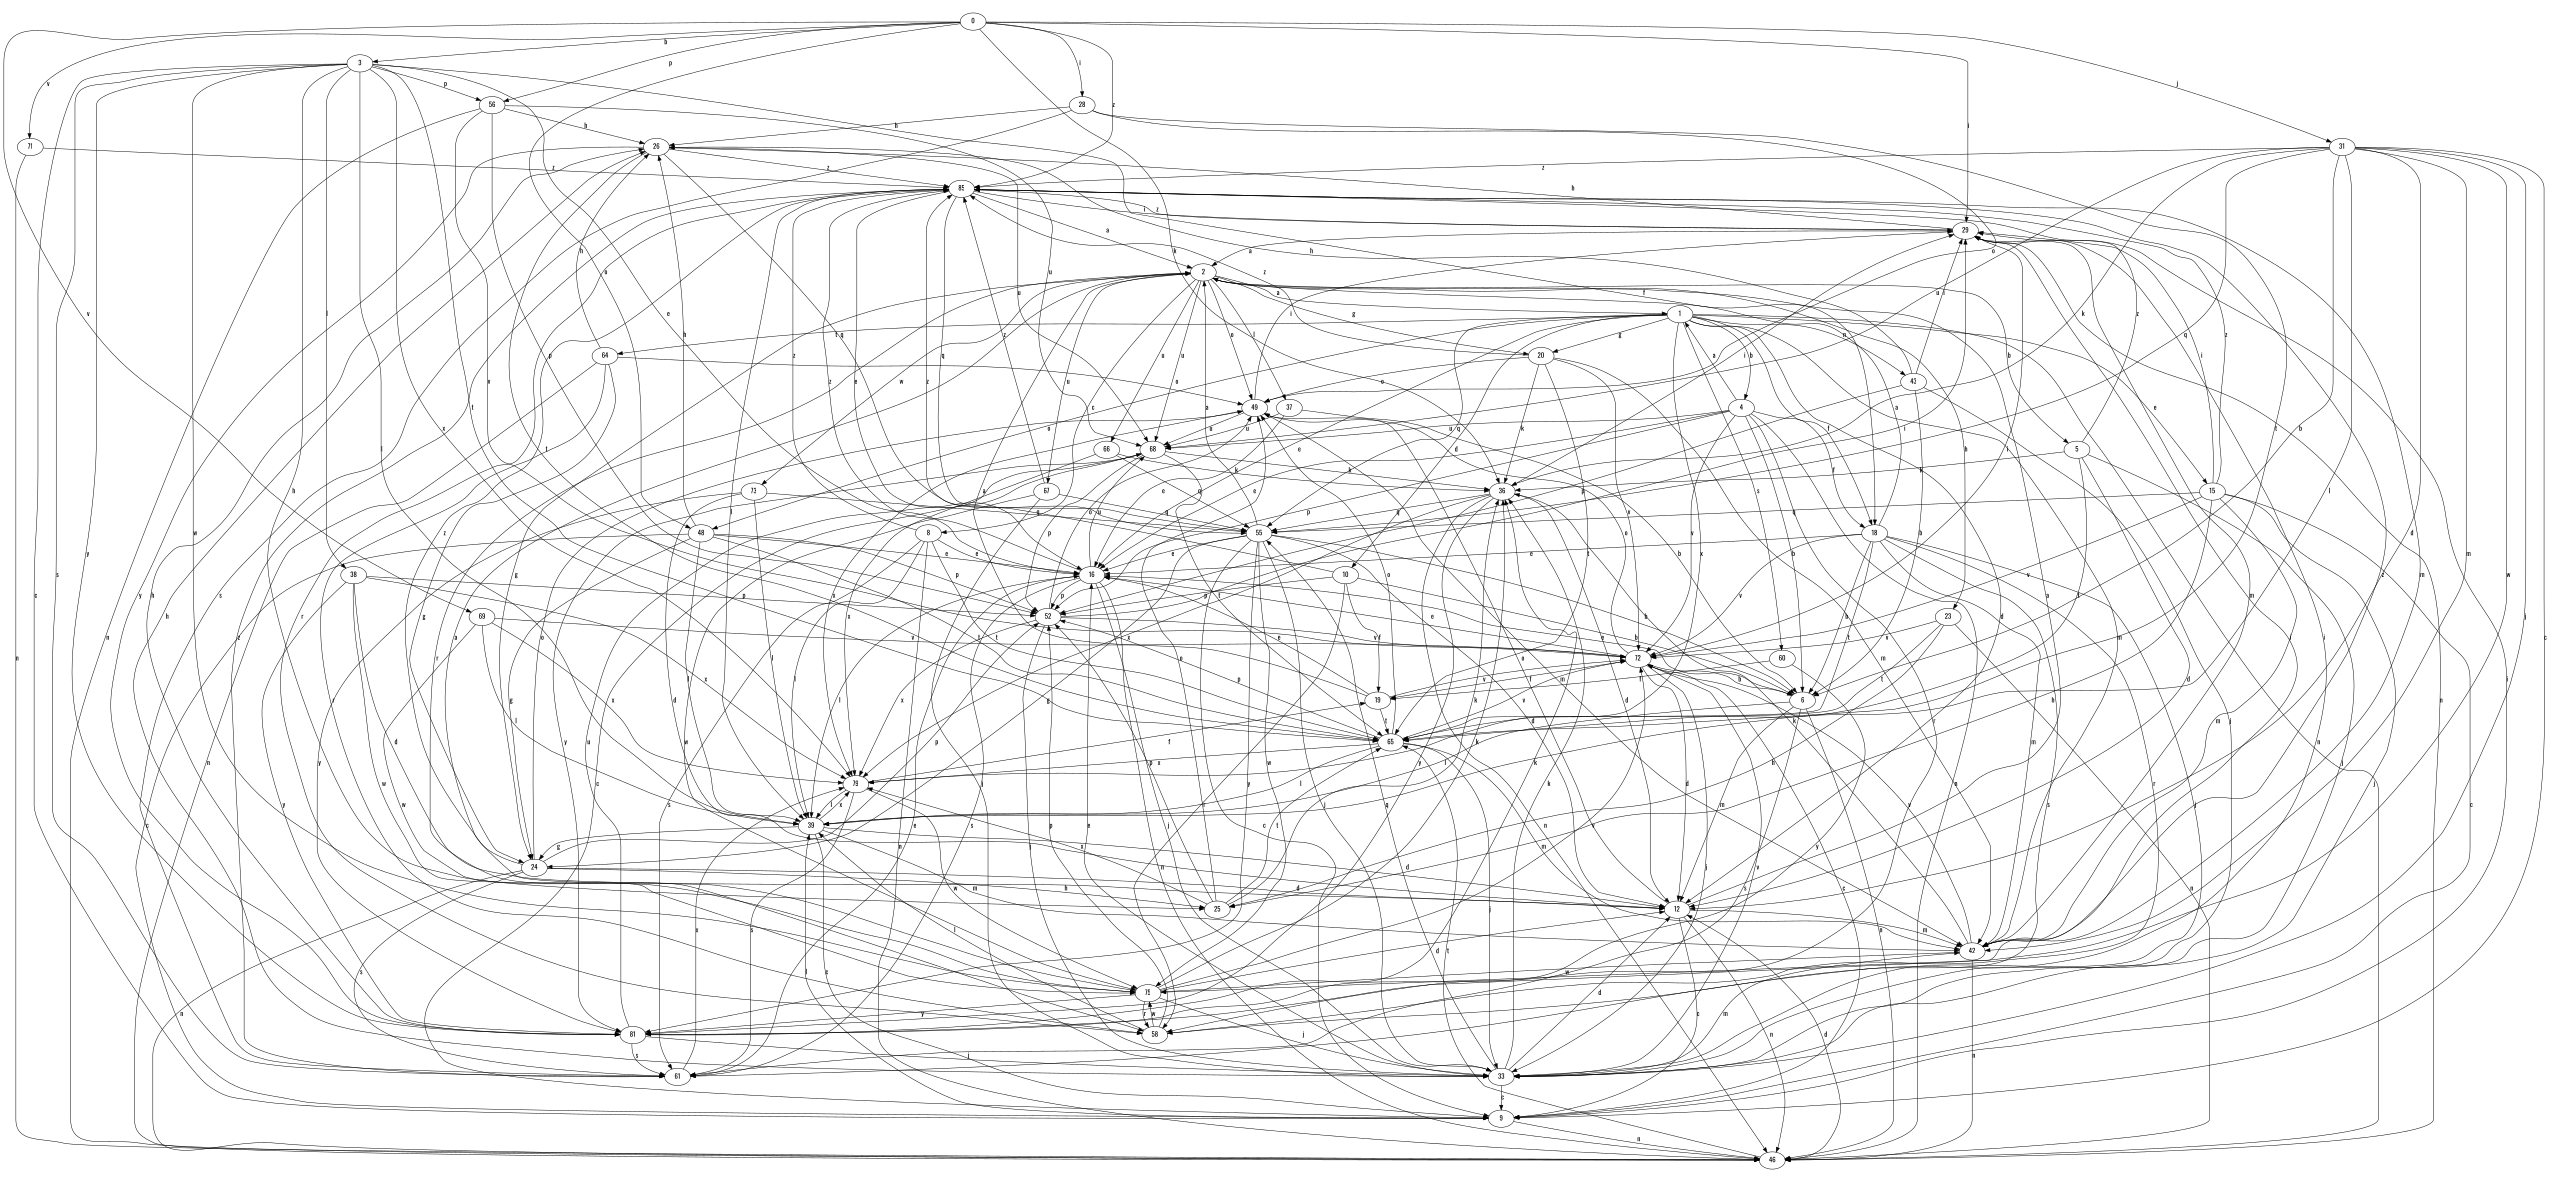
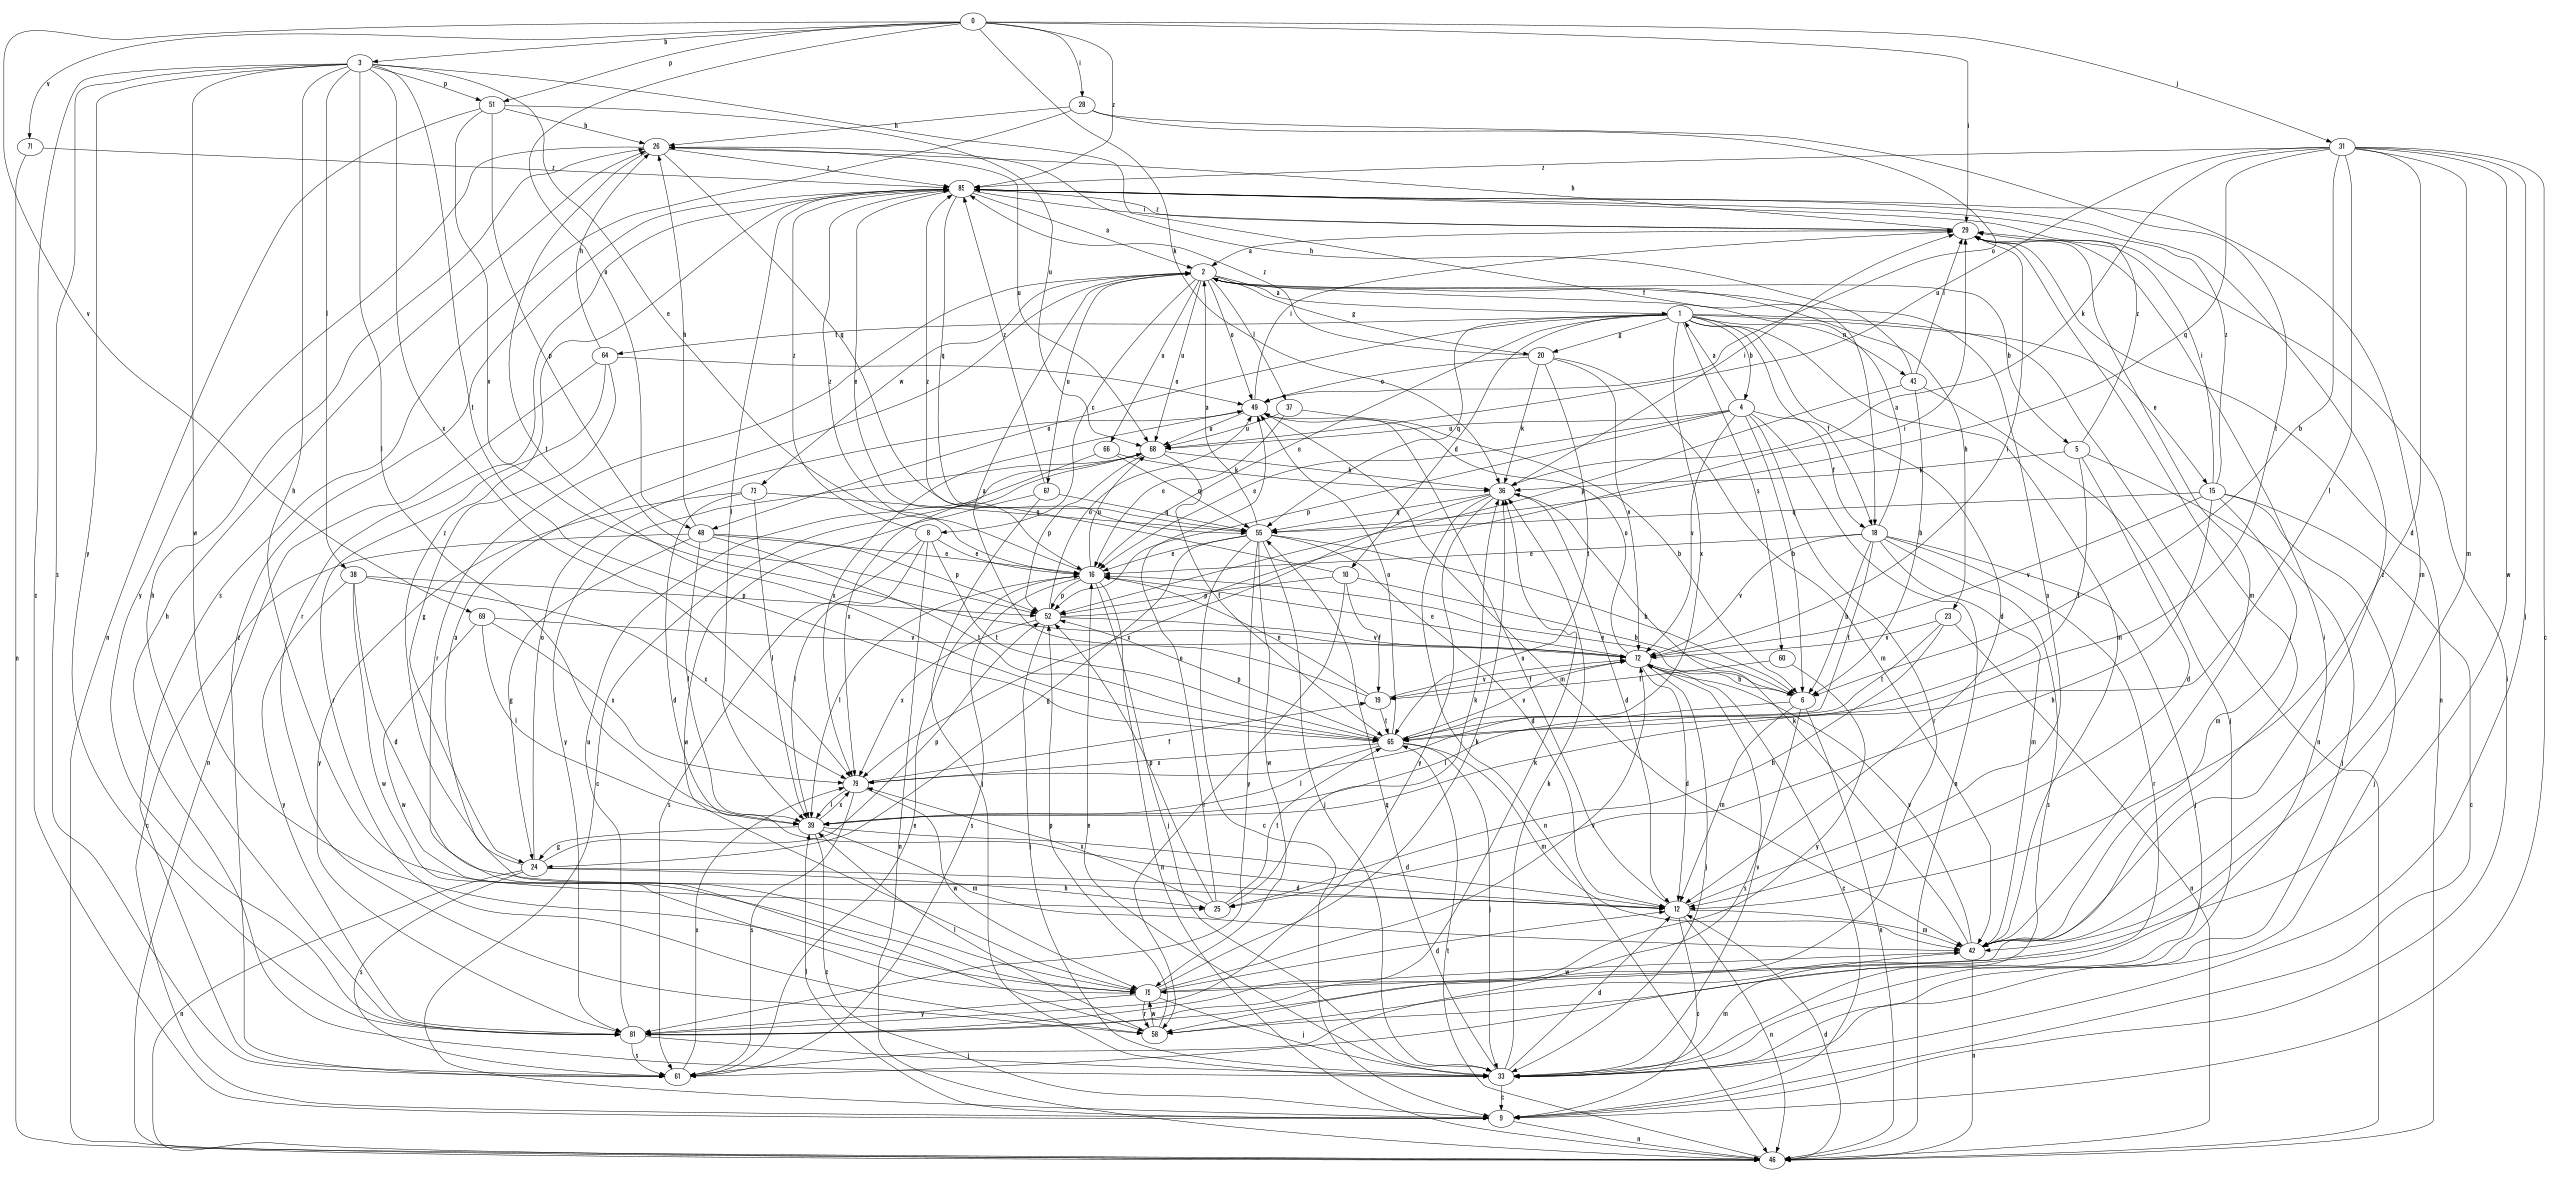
node "56": label "56" -> "51"
edge "2" -> "24": removed, label "g"
